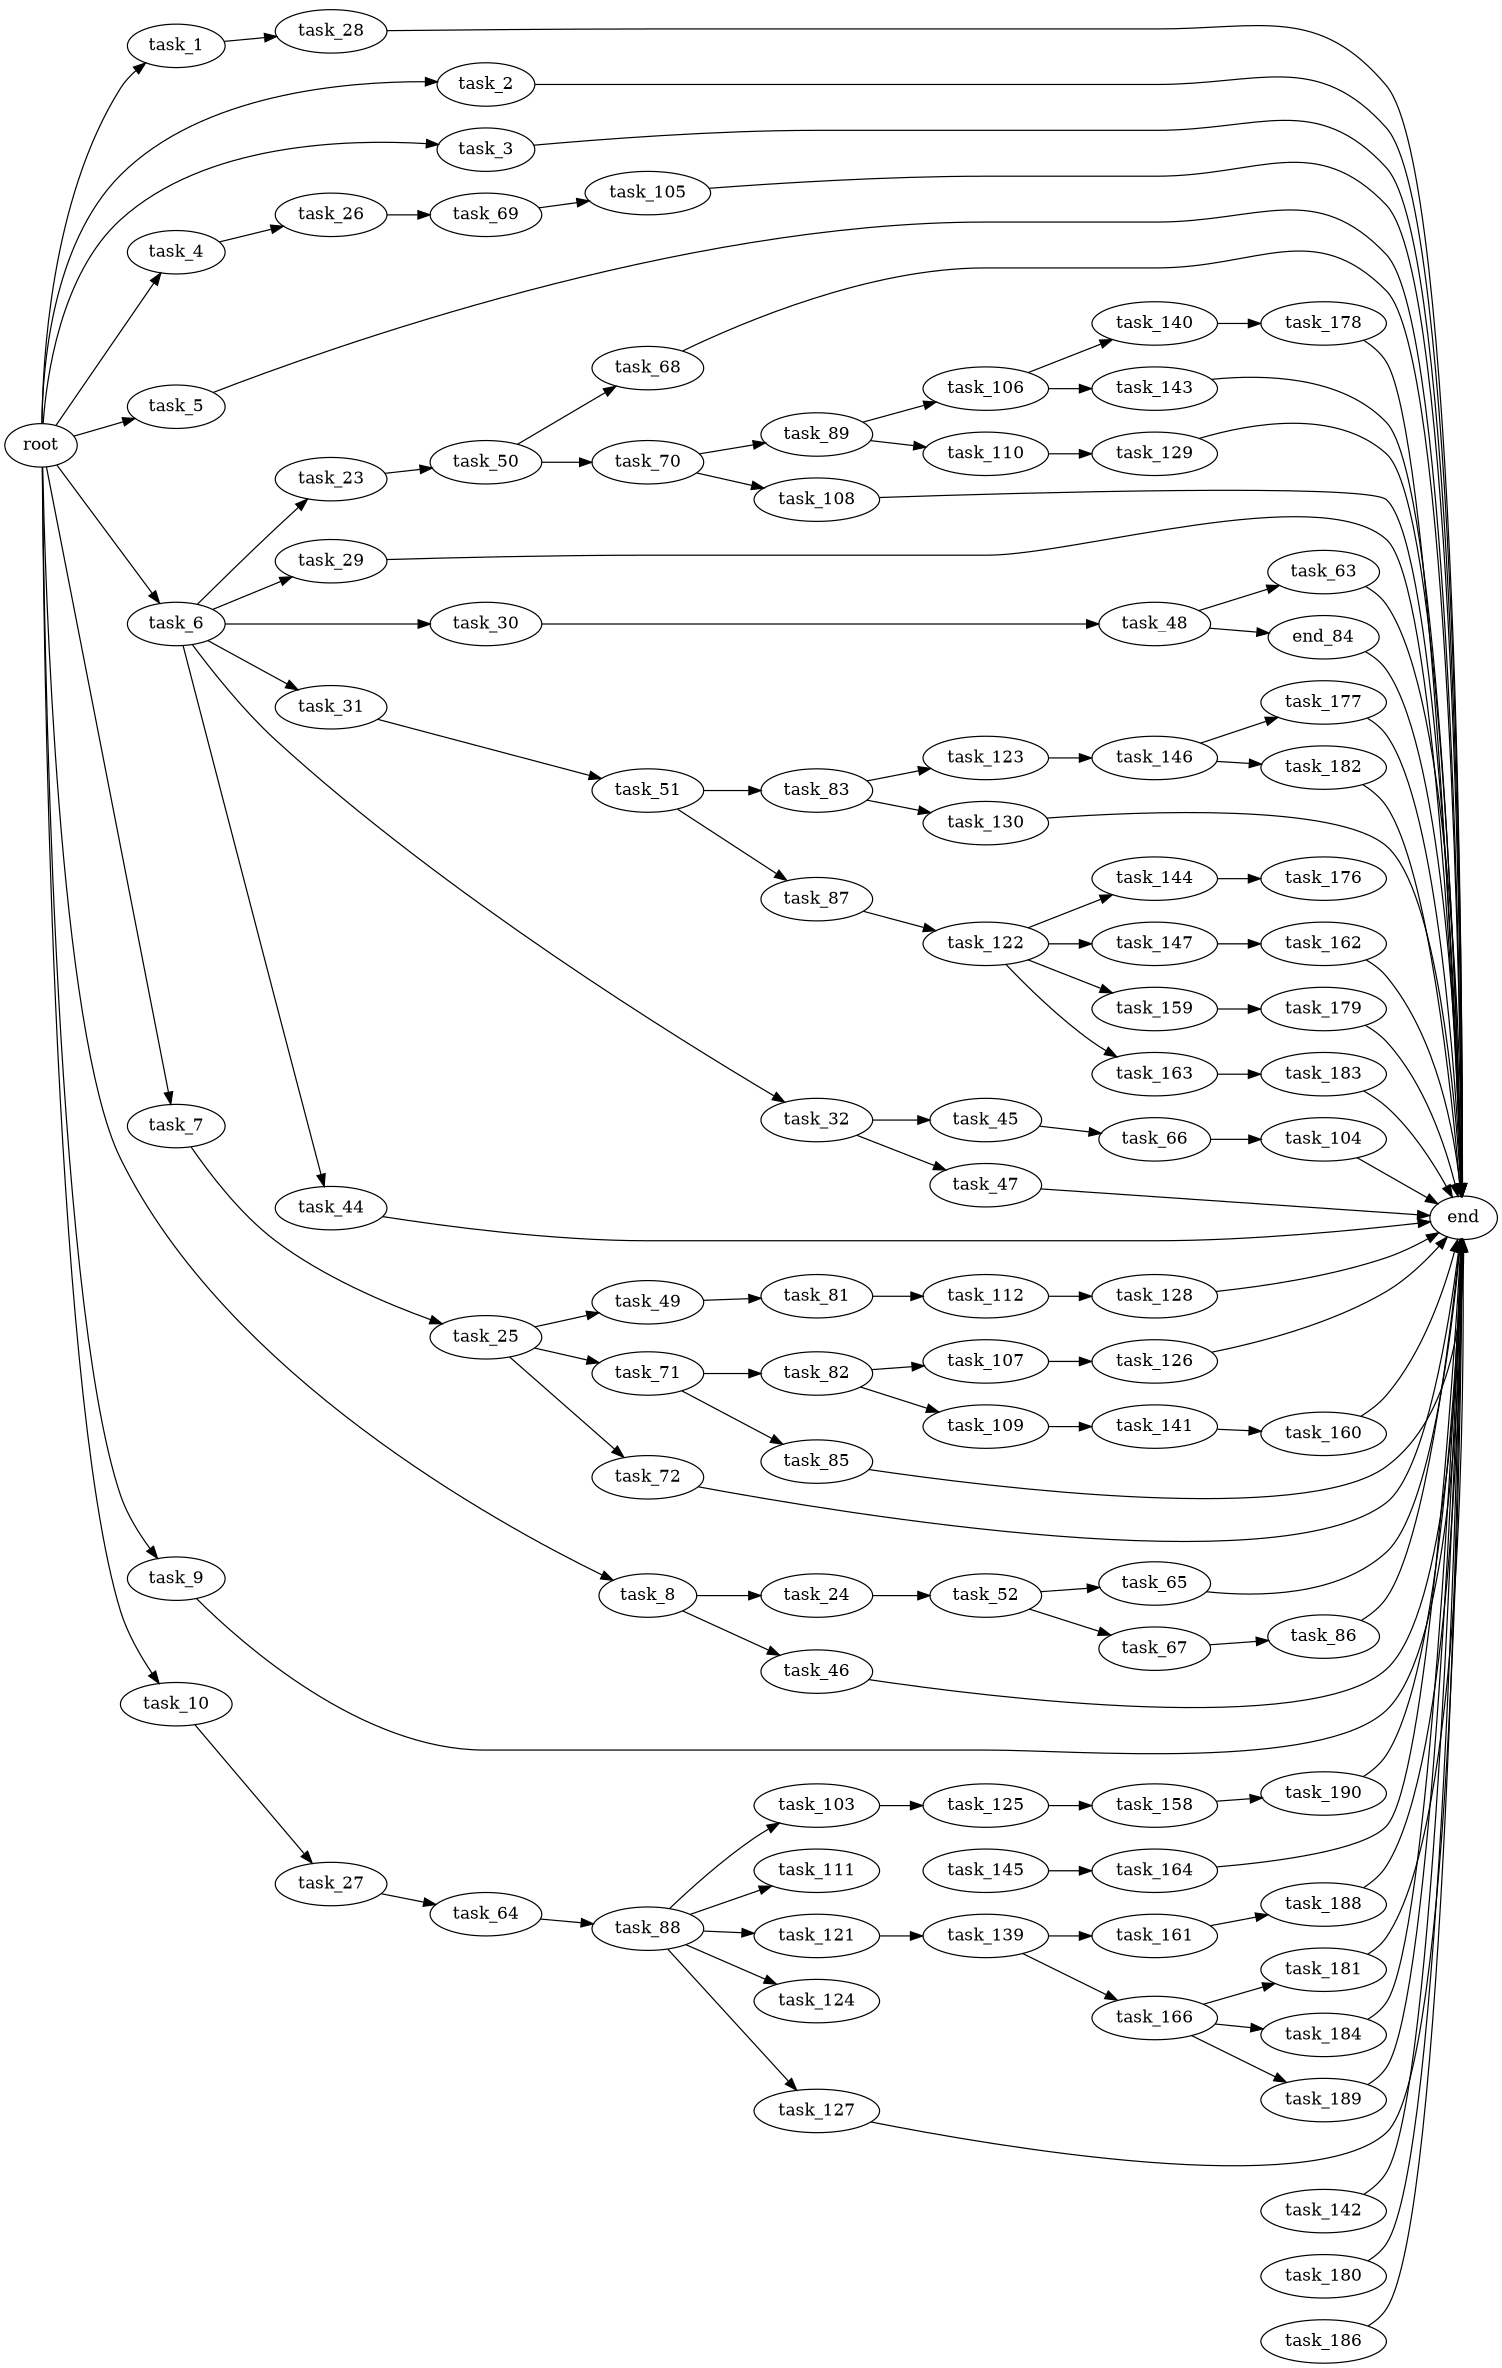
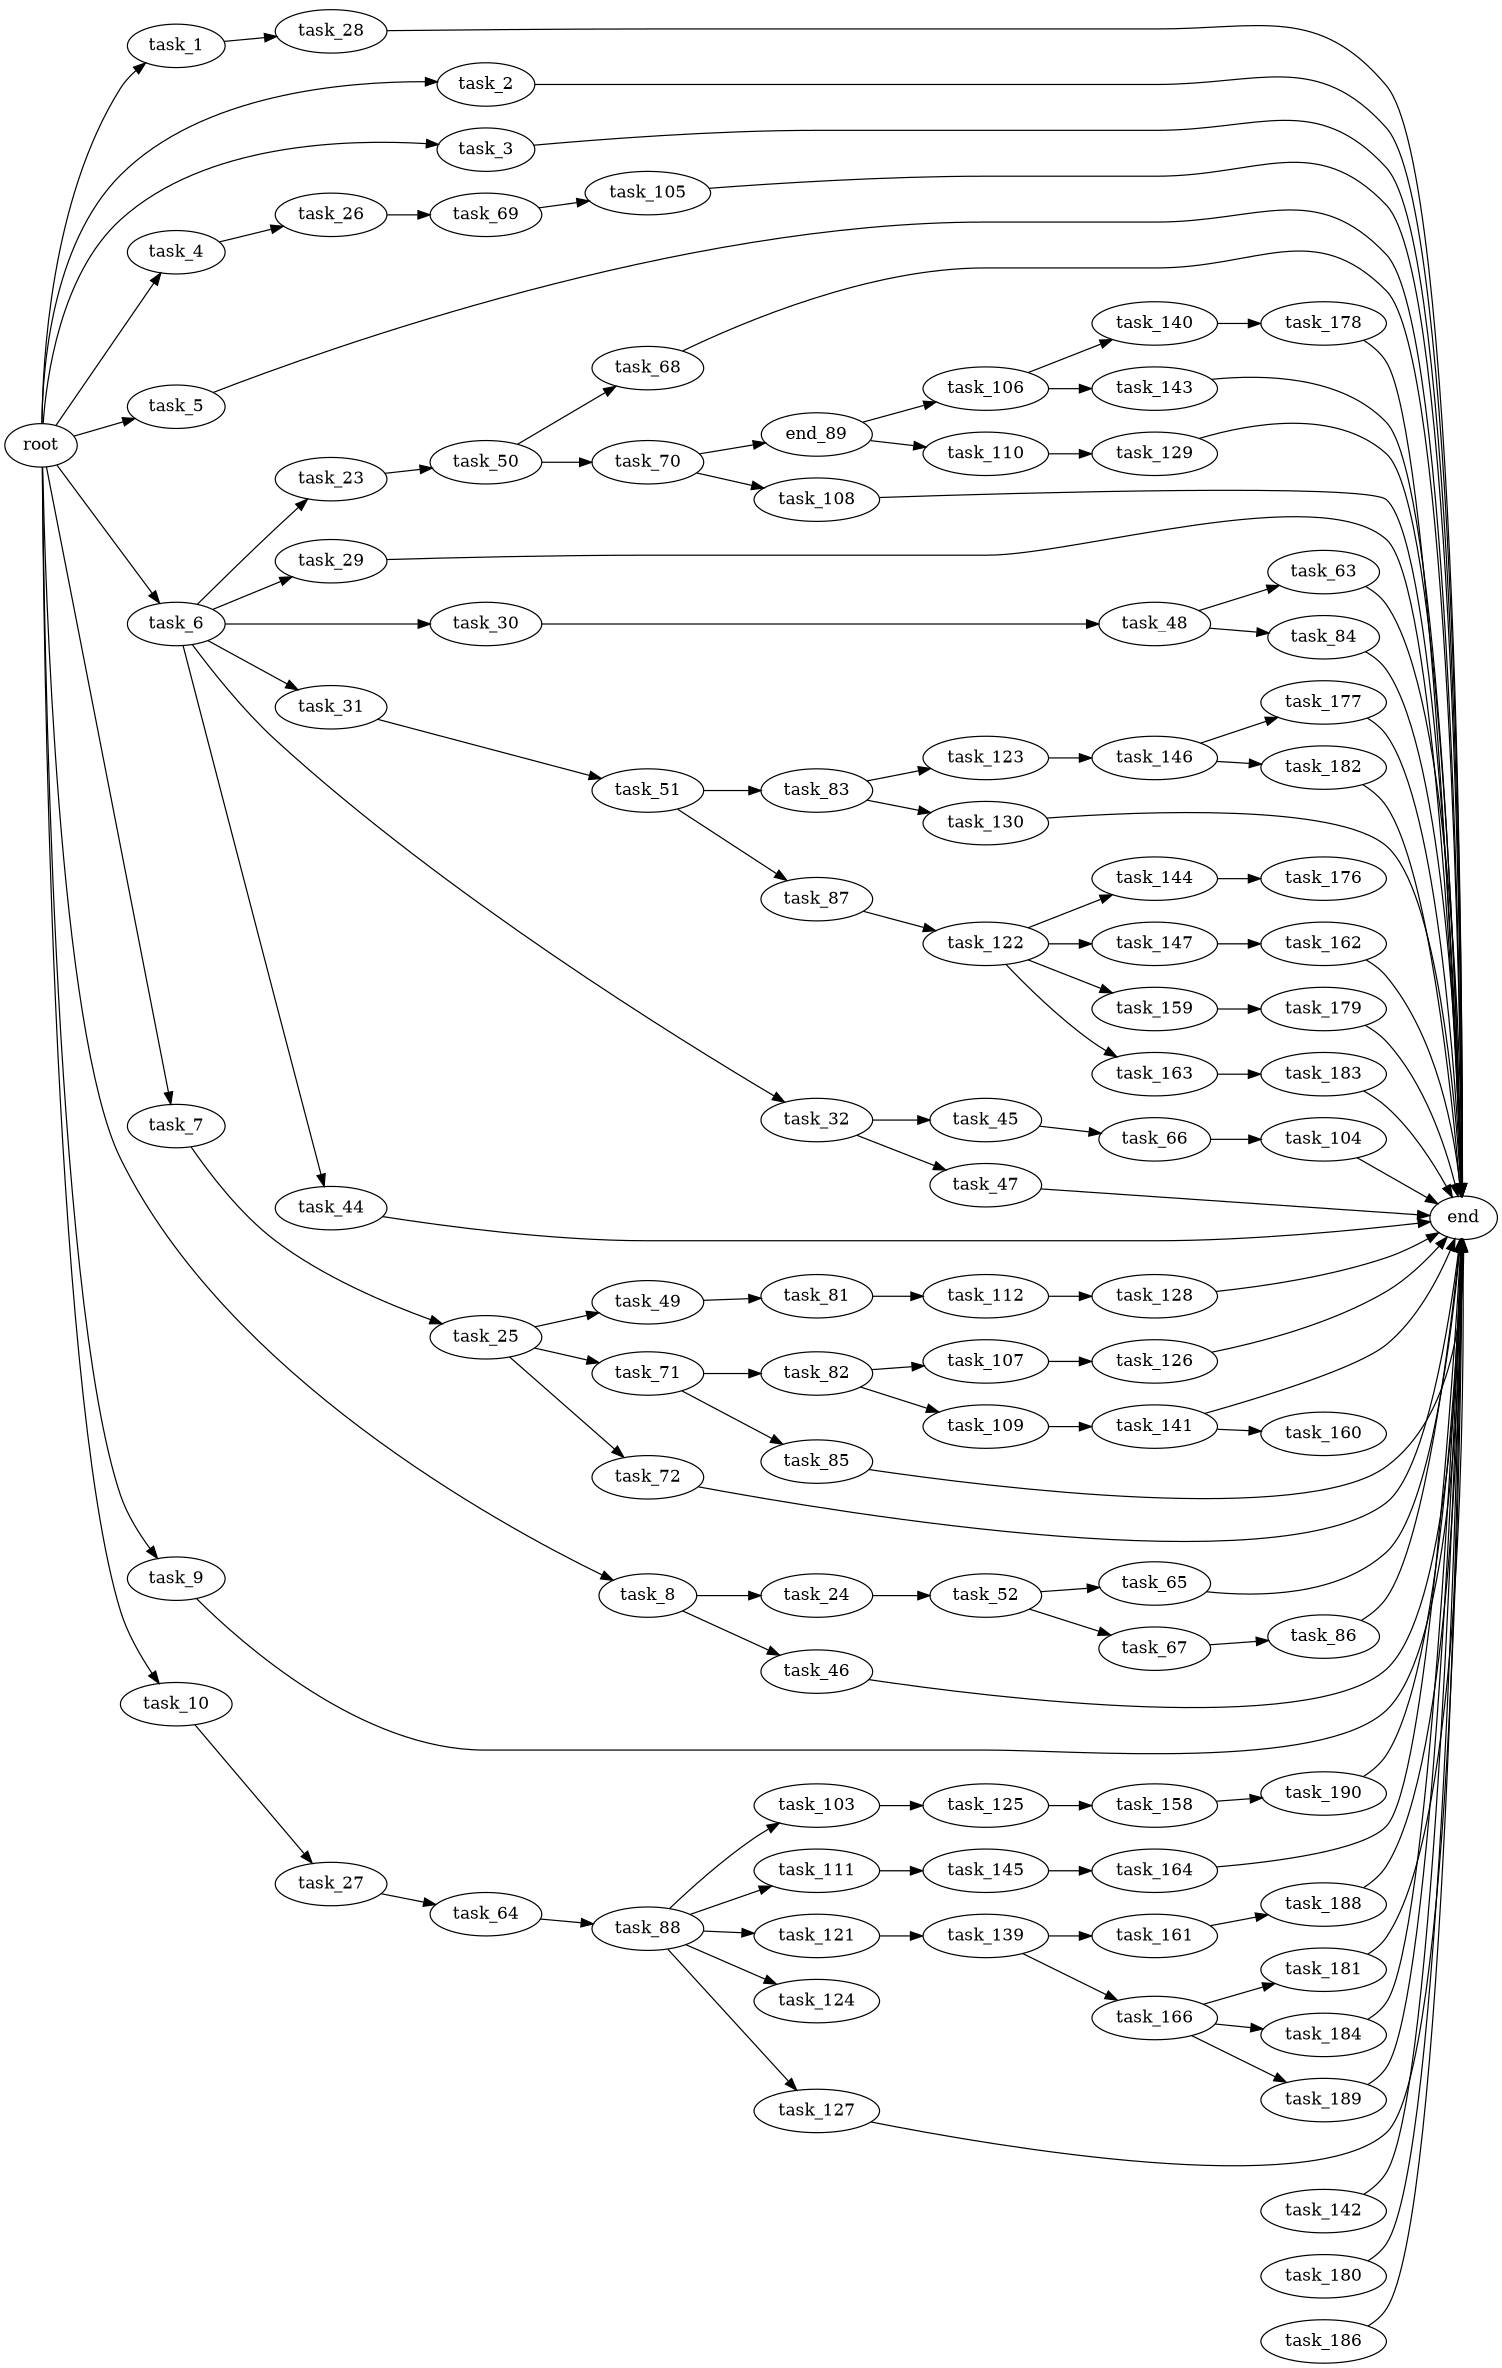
node "task_89": label "task_89" -> "end_89"
node "end_84": label "end_84" -> "task_84"
edge "task_160" -> "end": now "task_141" -> "end"
edge "task_111" -> "task_145": added
